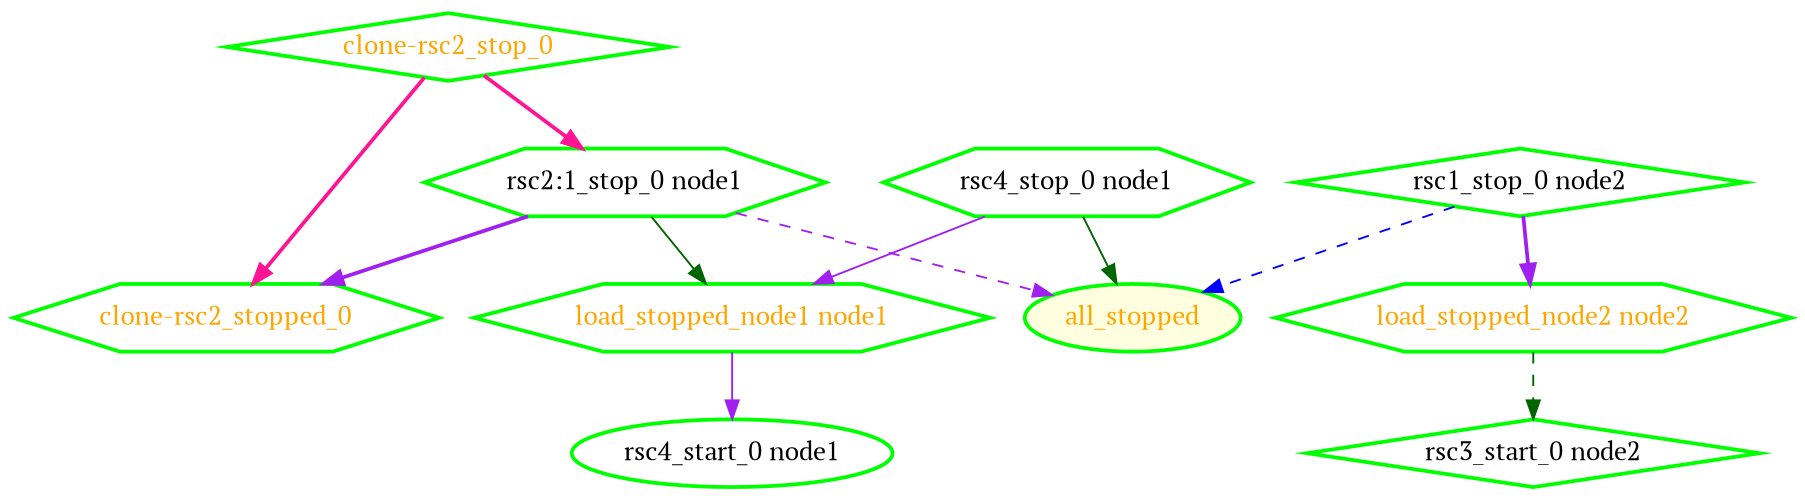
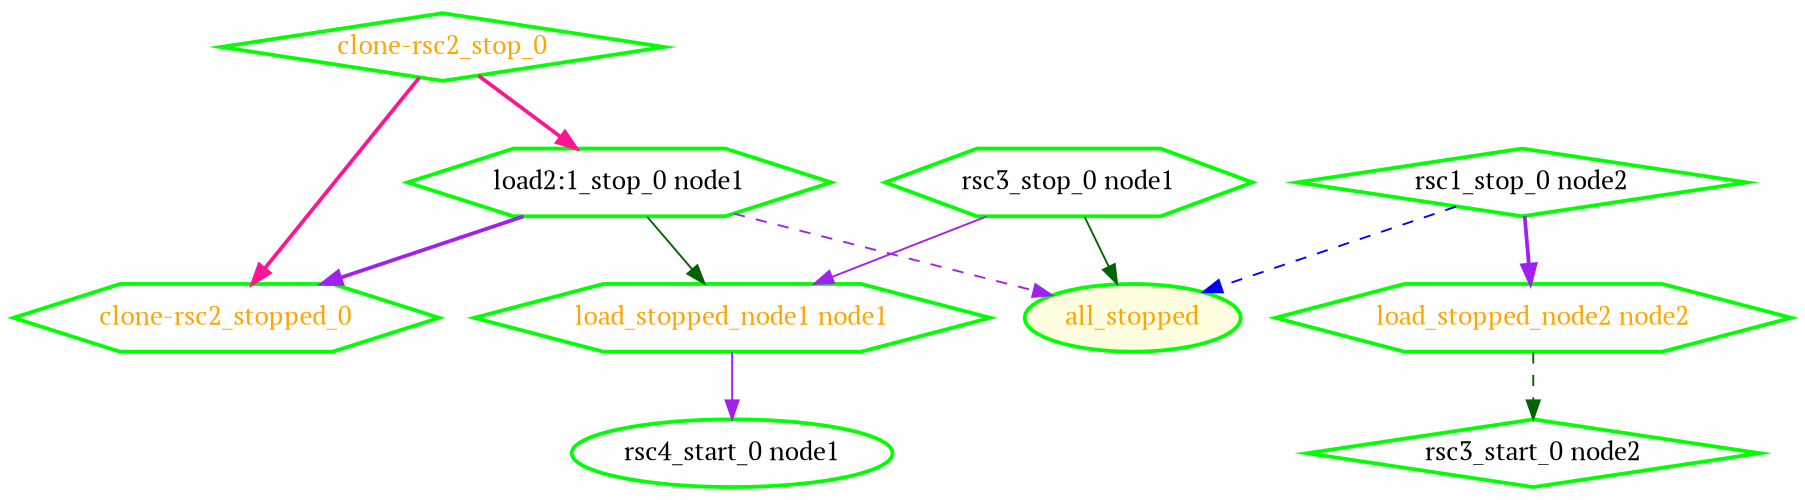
node "rsc2:1_stop_0 node1": label "rsc2:1_stop_0 node1" -> "load2:1_stop_0 node1"
node "rsc4_stop_0 node1": label "rsc4_stop_0 node1" -> "rsc3_stop_0 node1"
